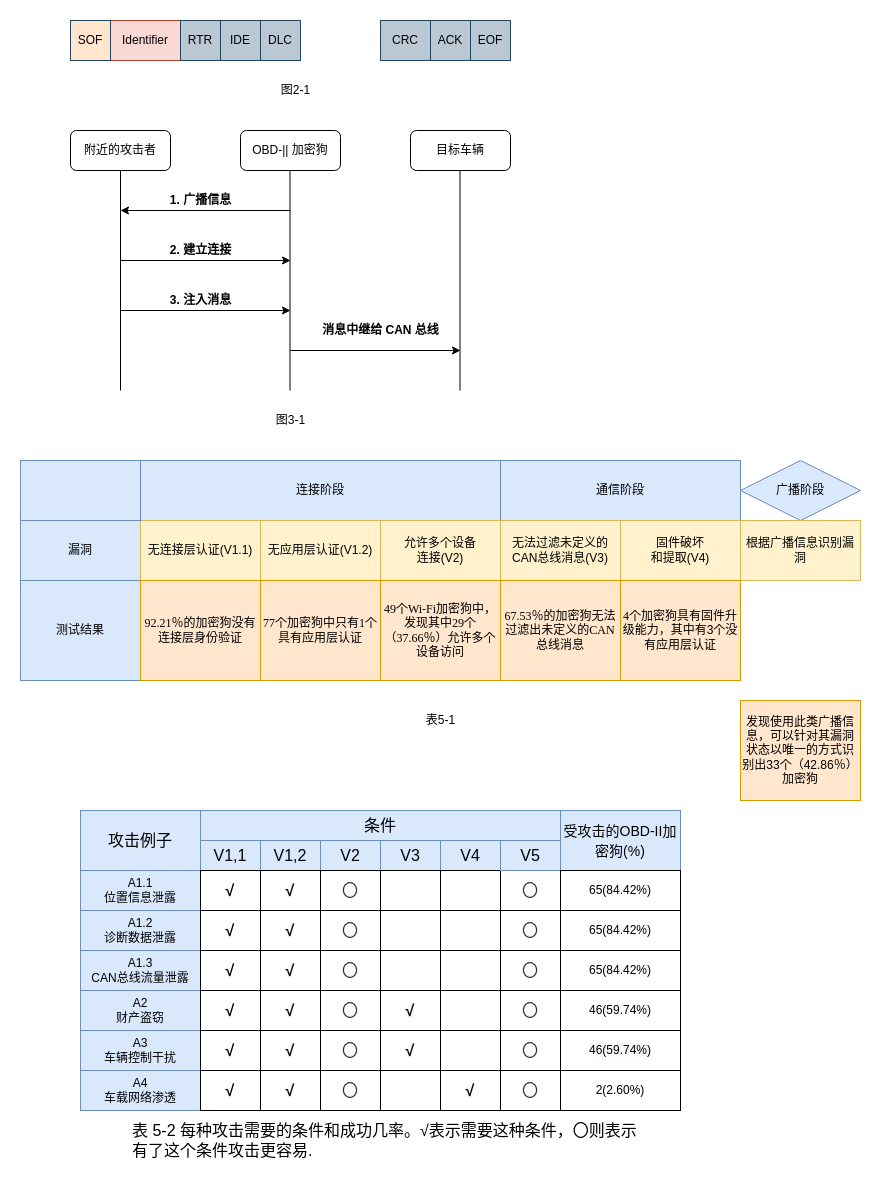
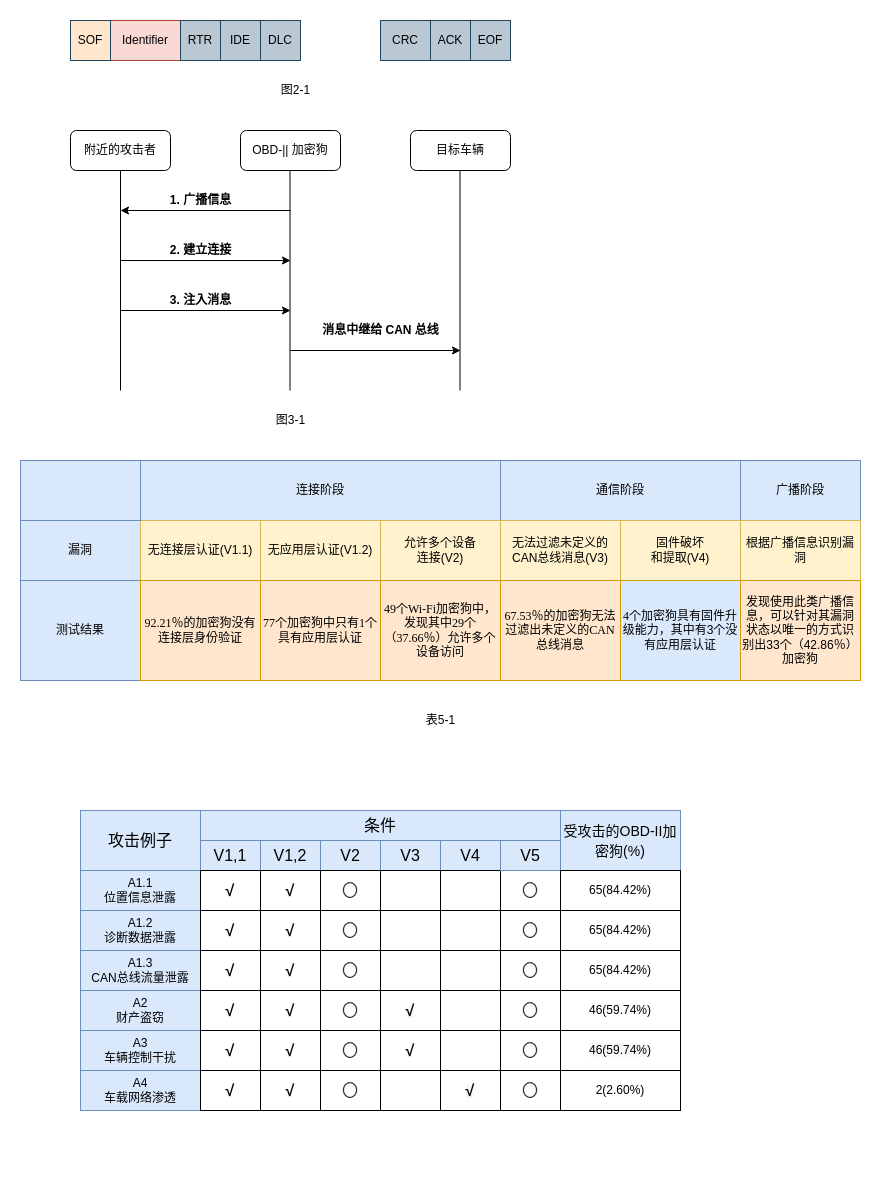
node "广播阶段": shape diamond -> rectangle
node "4个加密狗具有固件升级能力，其中有3个没有应用层认证": fillcolor #ffe6cc -> #dae8fc
node "发现使用此类广播信息，可以针对其漏洞状态以唯一的方式识别出33个（42.86％）加密狗": moved (801, 751) -> (801, 631)
node "表 5-2 每种攻击需要的条件和成功几率。√表示需要这种条件，〇则表示 有了这个条件攻击更容易.": removed
